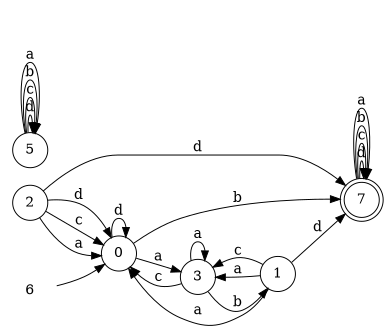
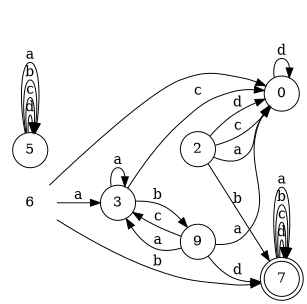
edge "2" -> "7": label "d" -> "b"
edge "0" -> "7": now "6" -> "7"
edge "0" -> "3": now "6" -> "3"
node "1": label "1" -> "9"
